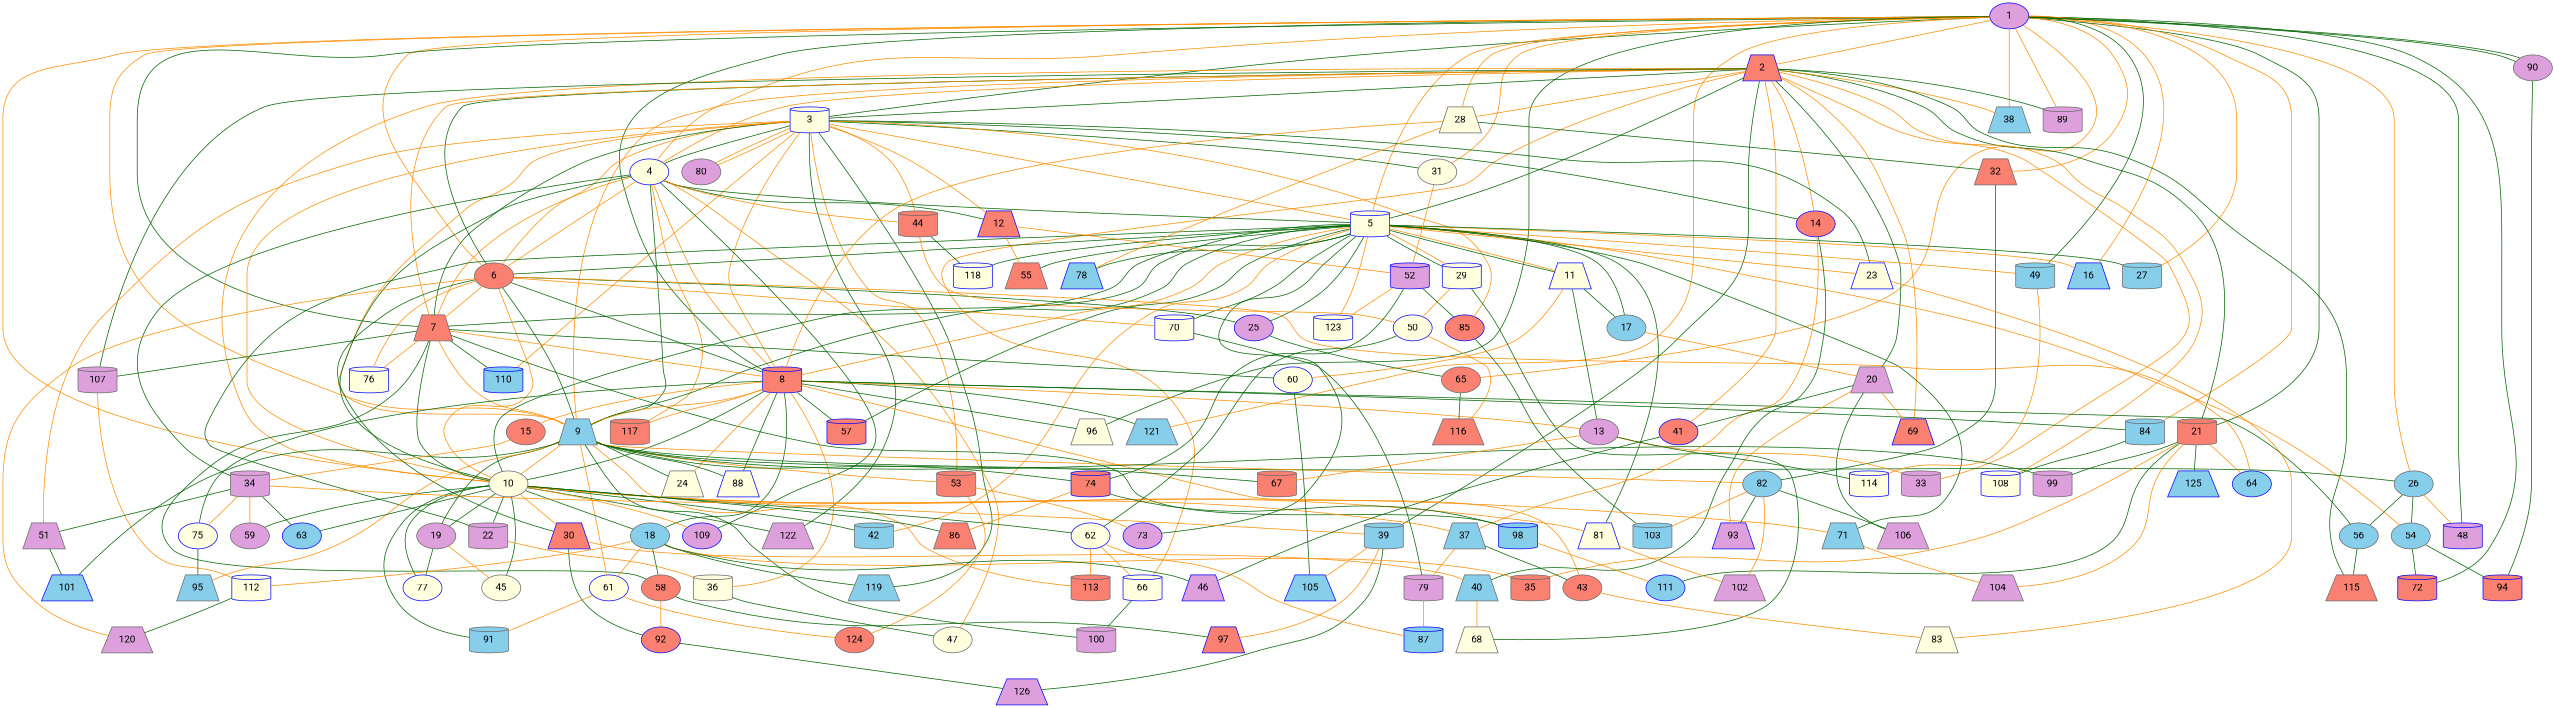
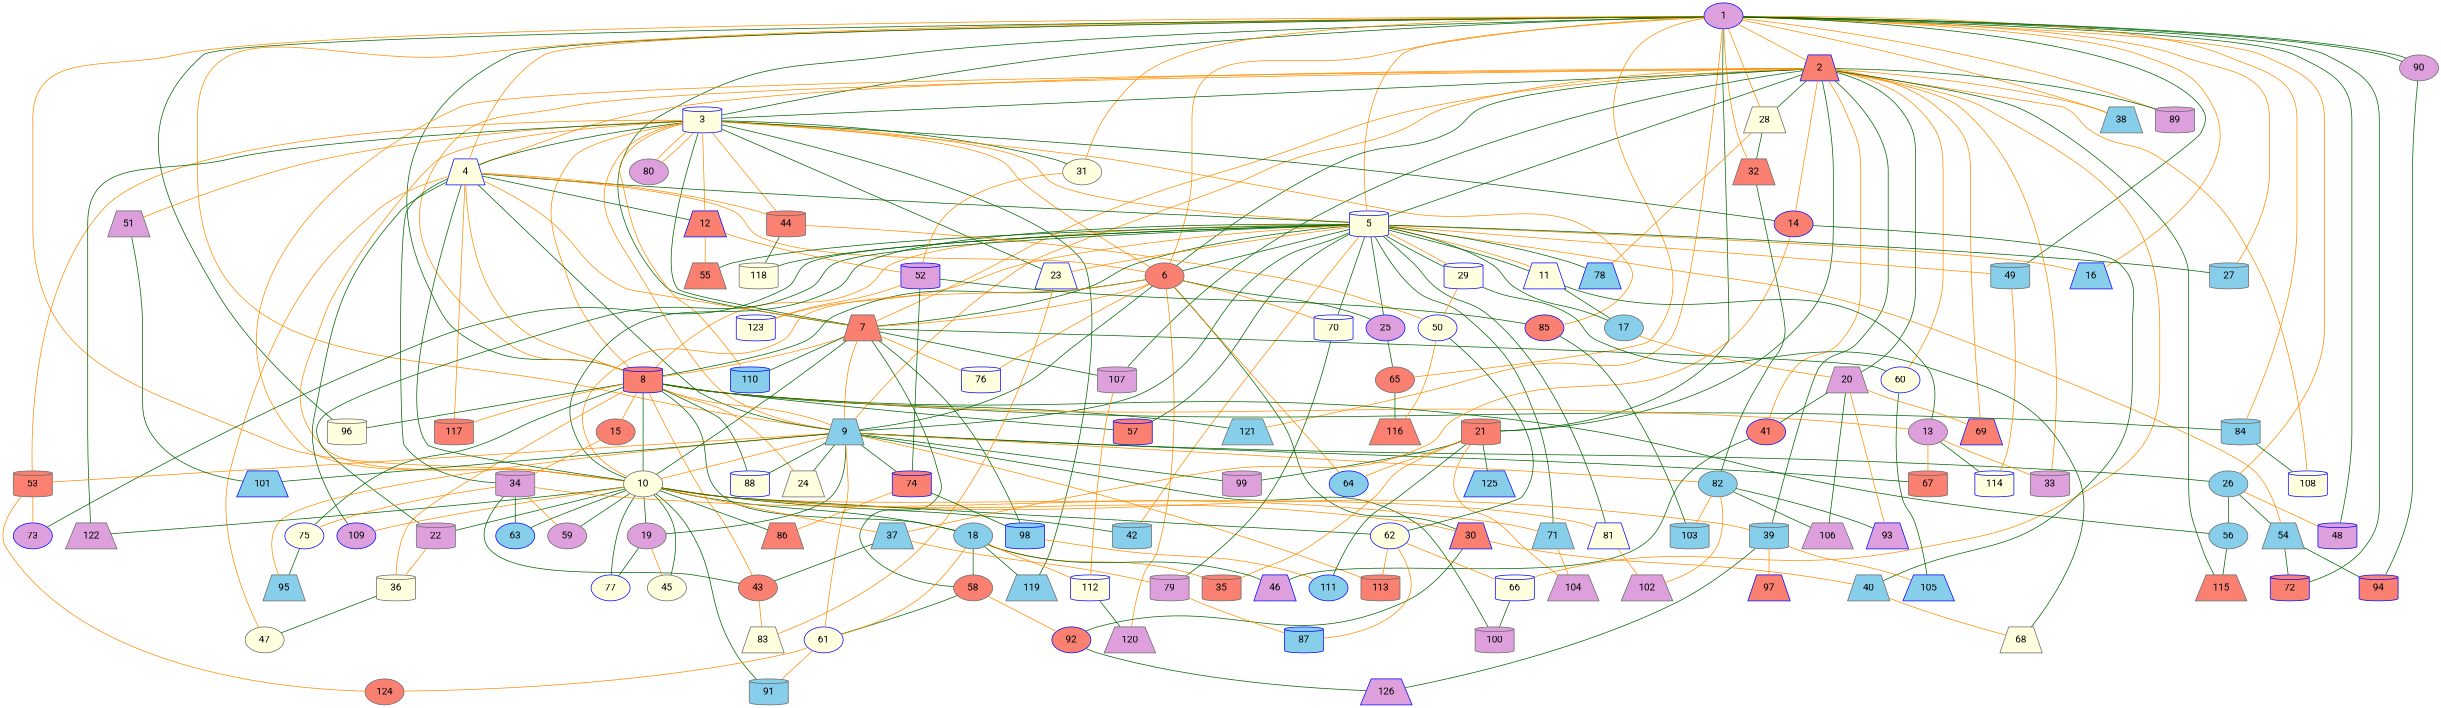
edge "2" -- "28": color darkorange -> darkgreen
edge "28" -- "8": now "2" -- "8"
node "4": shape ellipse -> trapezium
node "118": color blue -> gray40
edge "11" -- "60": now "2" -- "60"
node "96": shape trapezium -> cylinder
node "88": shape trapezium -> cylinder
edge "34" -- "51": now "34" -- "43"
node "54": shape ellipse -> trapezium
edge "58" -- "97": now "58" -- "61"
